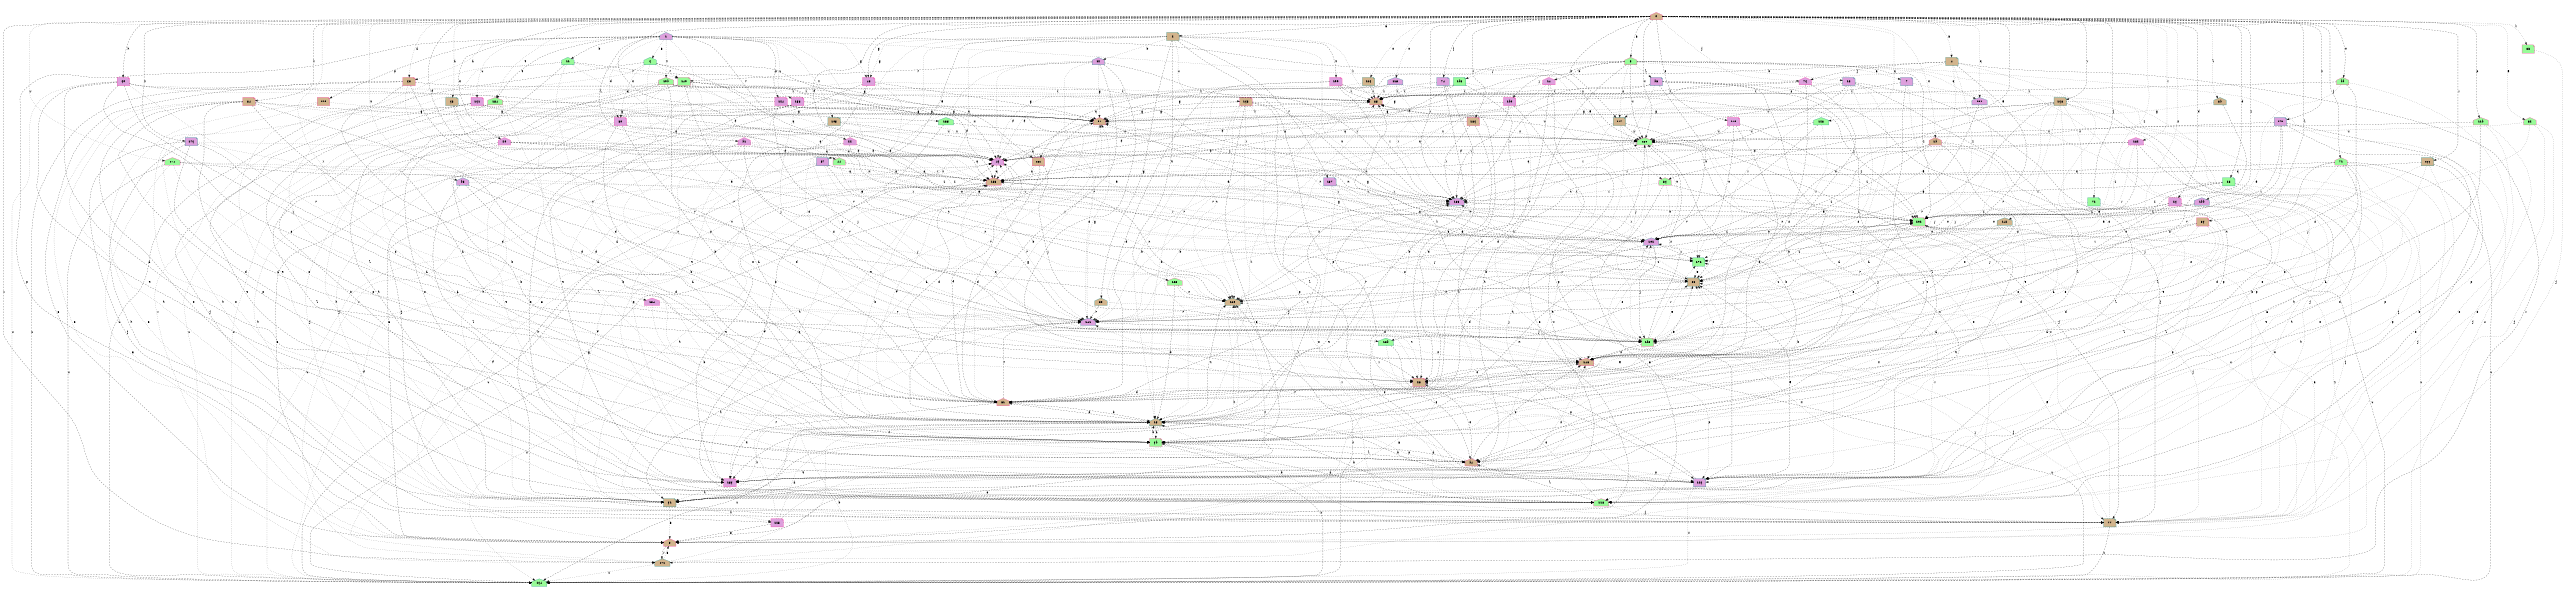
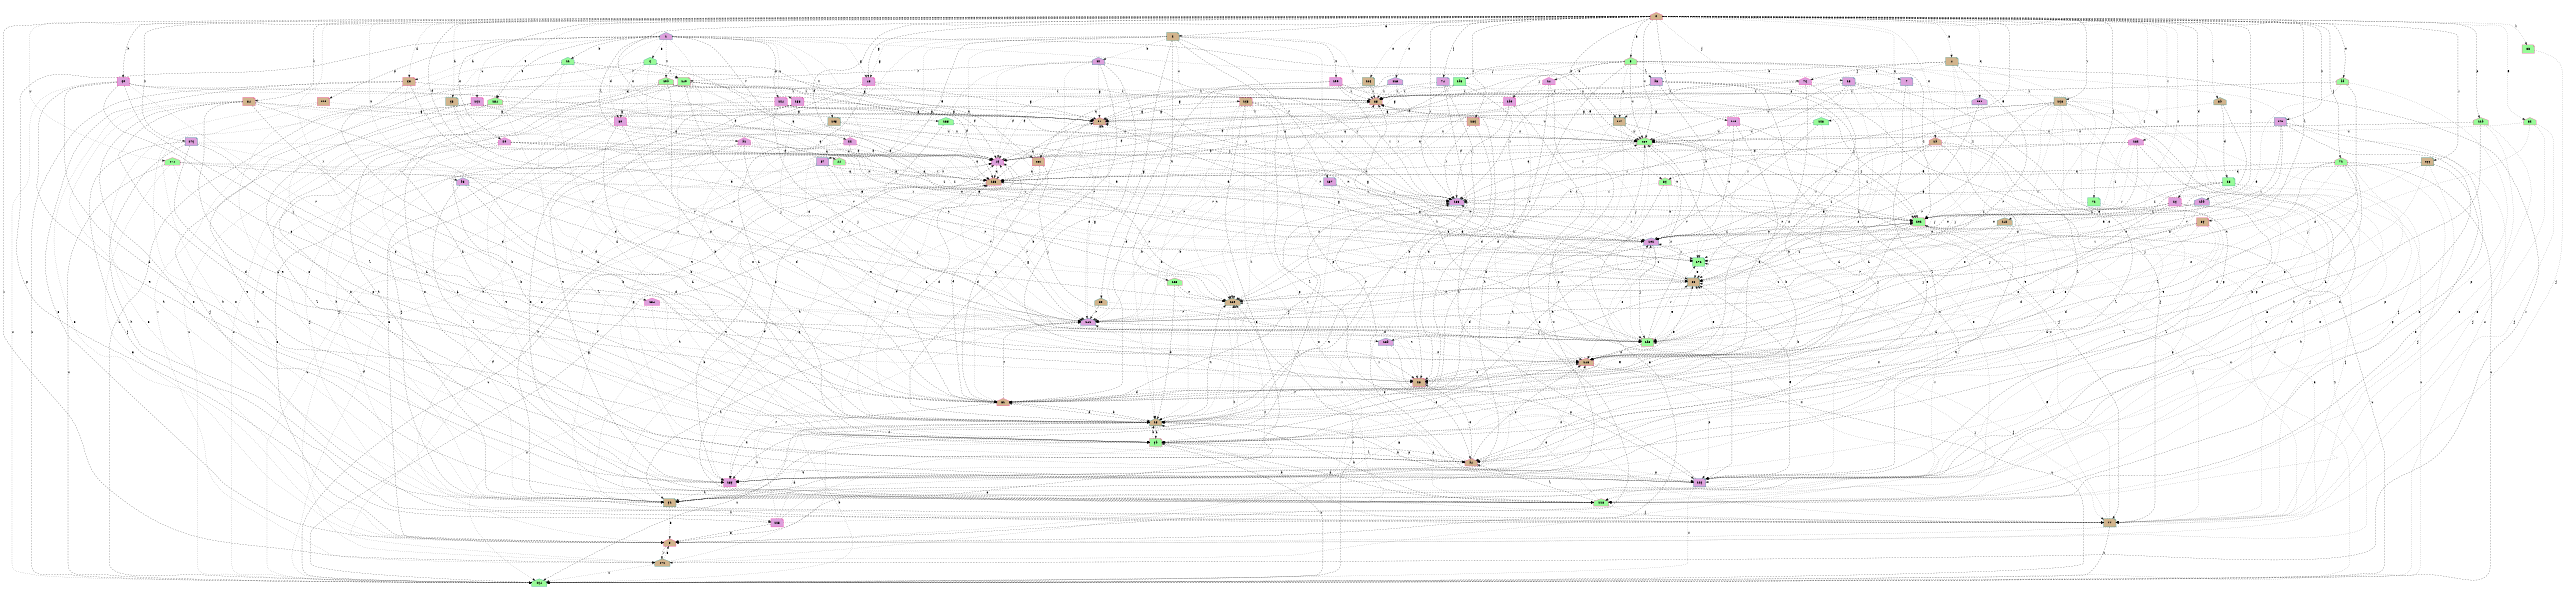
edge "0" -> "25": now "89" -> "25"
edge "3" -> "131": removed, label "q"
edge "109" -> "46": label "m" -> "f"
node "139": fillcolor palegreen -> plum
